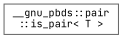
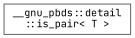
node "__gnu_pbds::pair ::is_pair< T >": label "__gnu_pbds::pair ::is_pair< T >" -> "__gnu_pbds::detail ::is_pair< T >"
